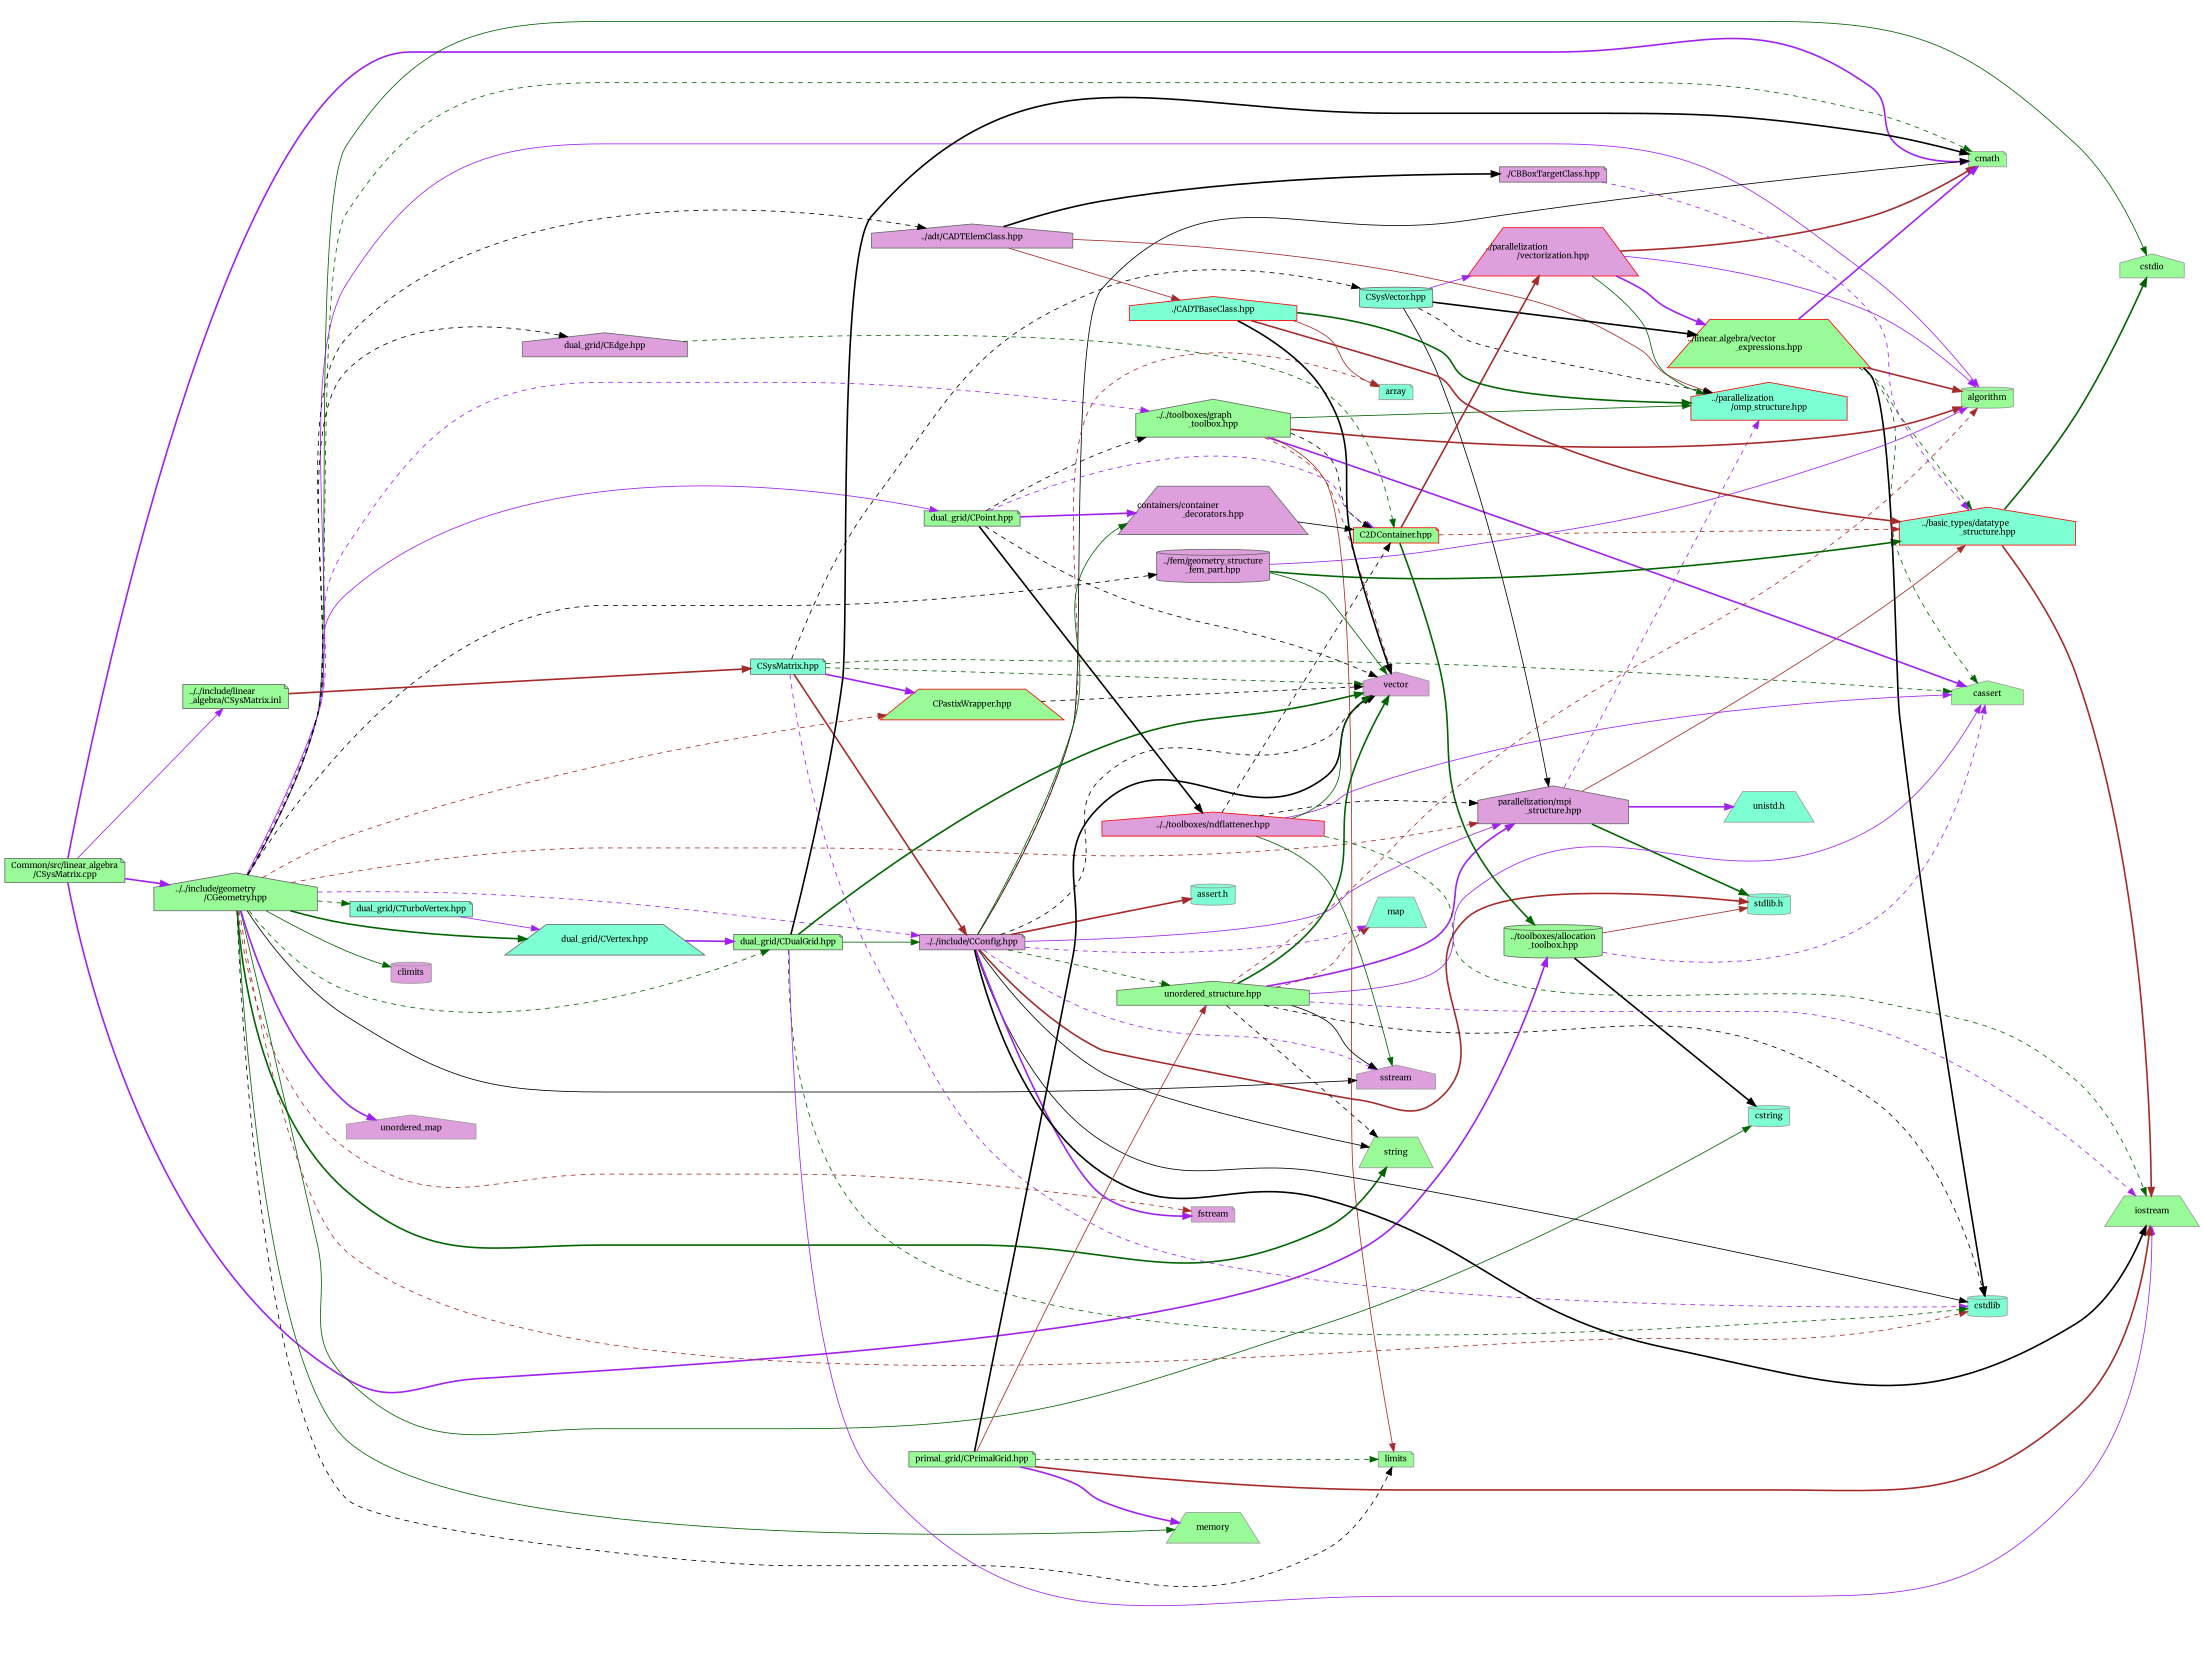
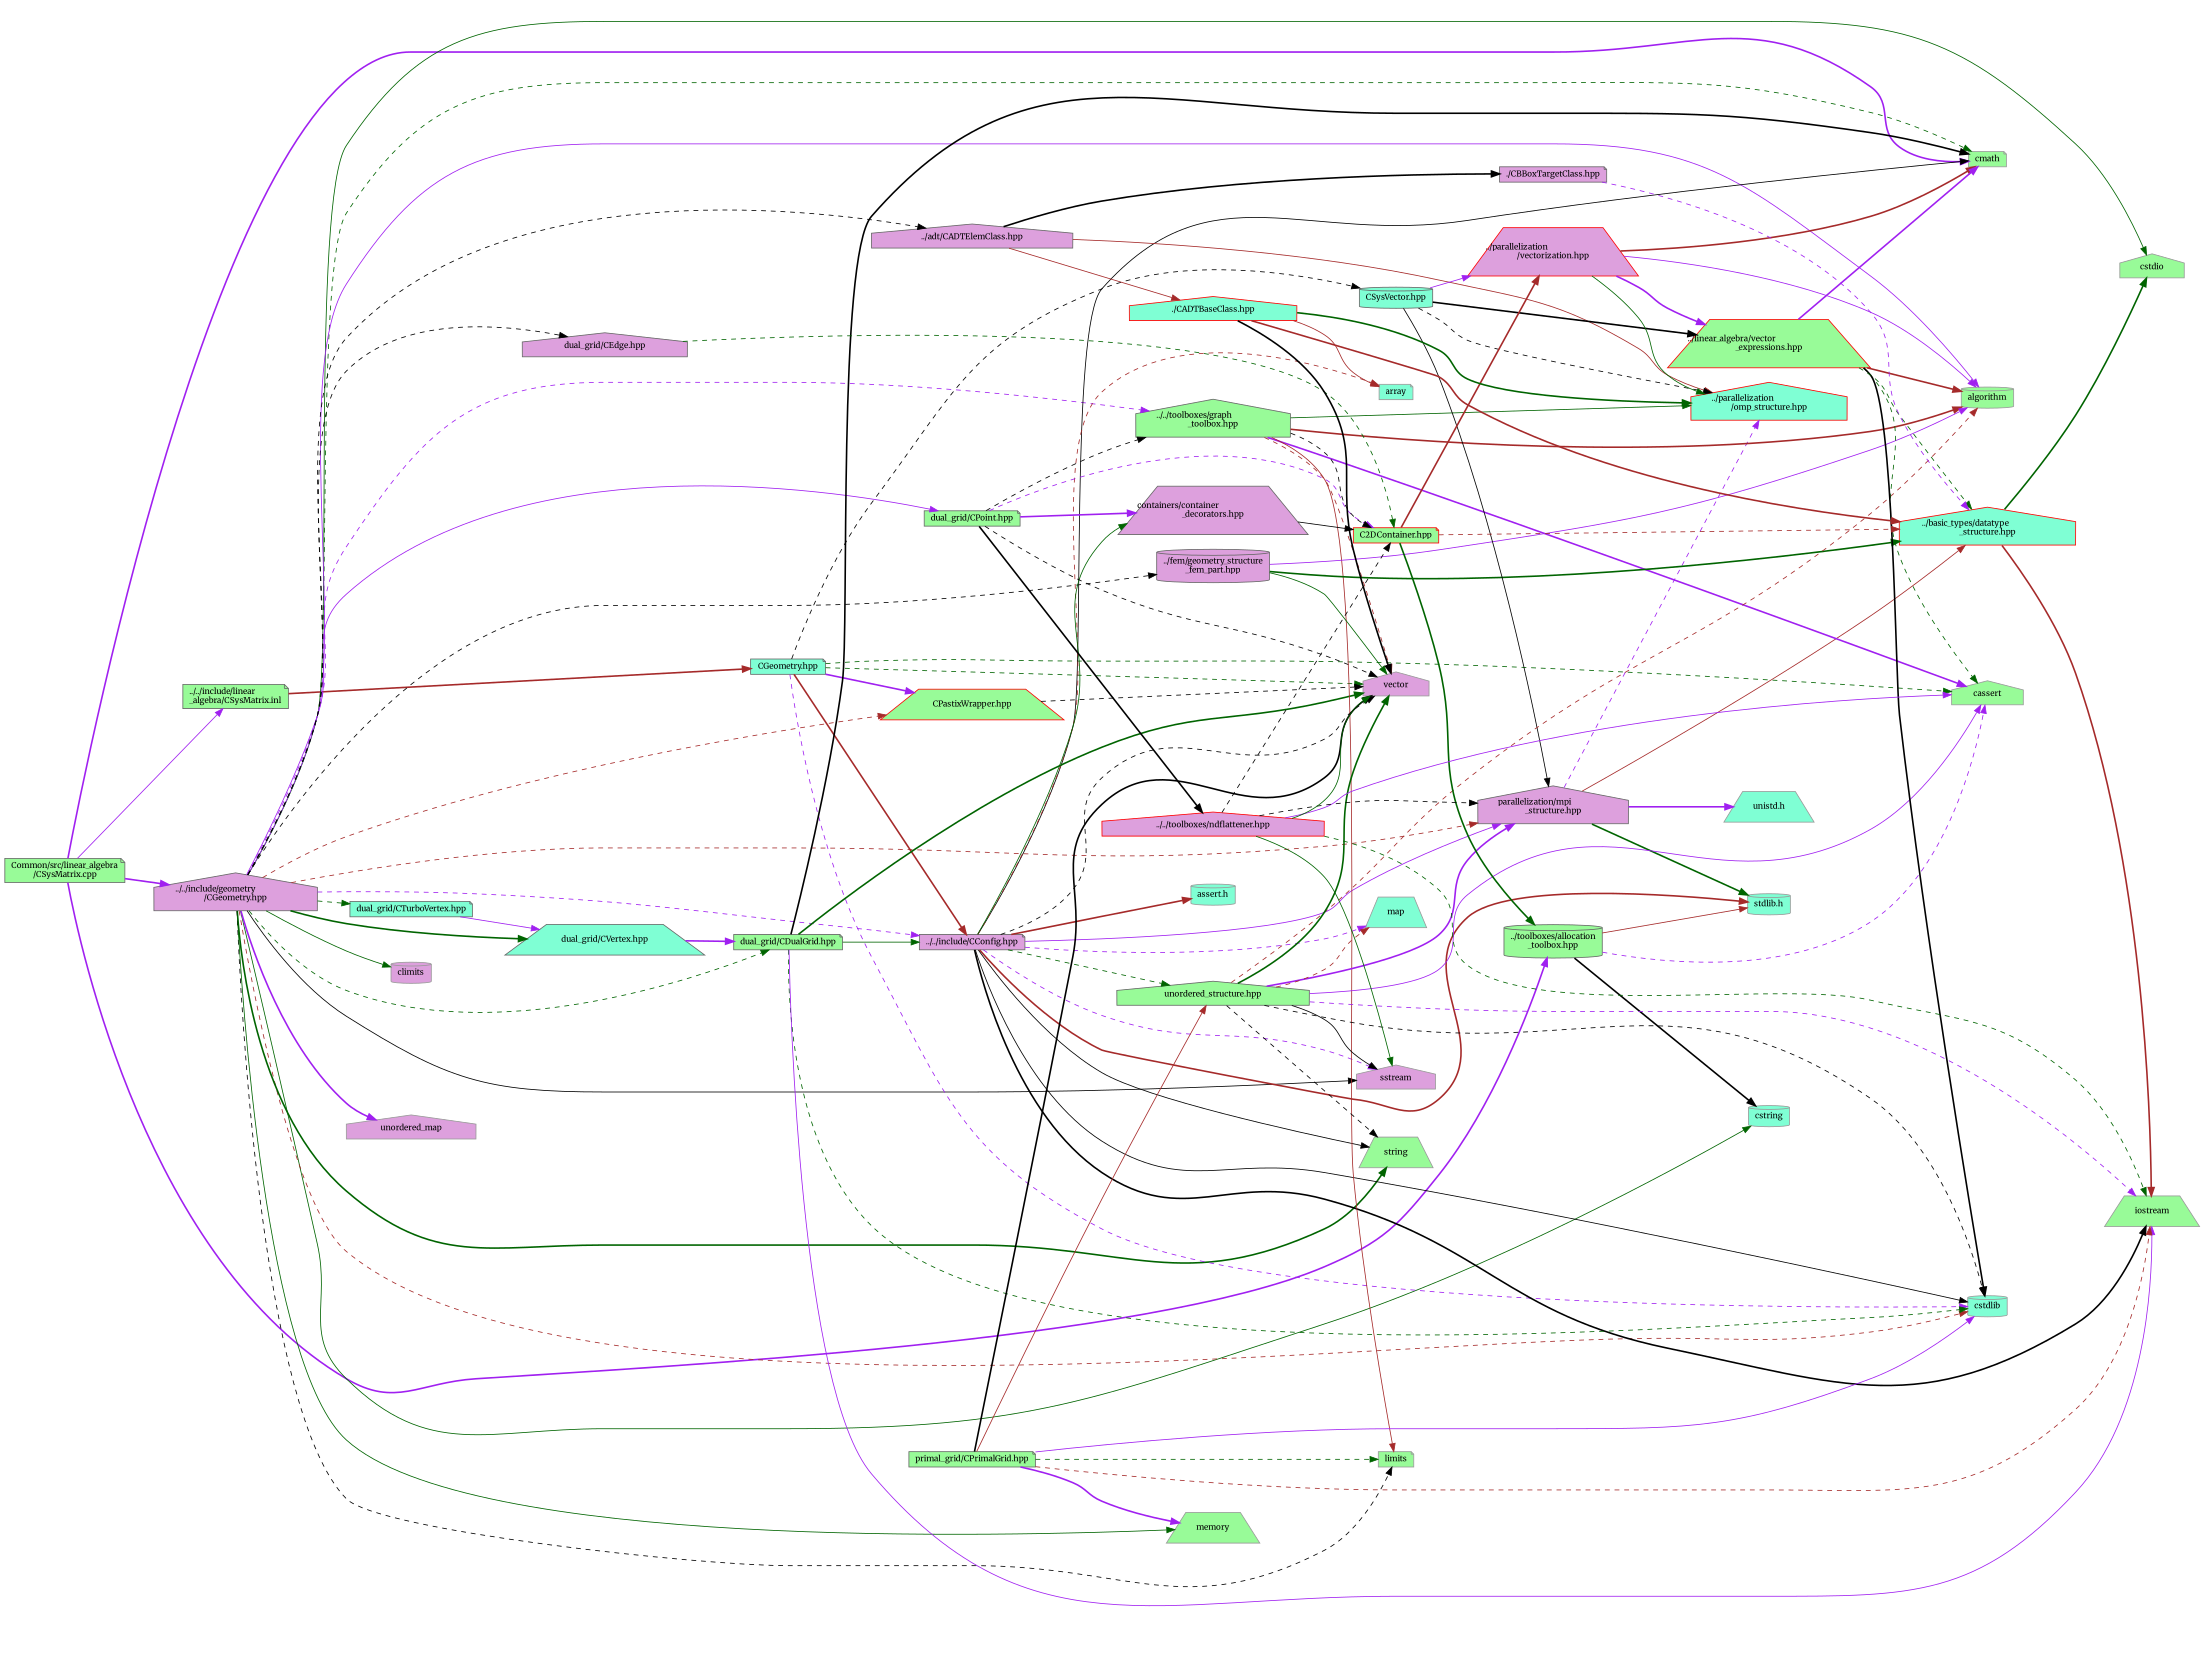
node "CSysMatrix.hpp": label "CSysMatrix.hpp" -> "CGeometry.hpp"
node "../../include/geometry /CGeometry.hpp": fillcolor palegreen -> plum
node "fstream": removed
edge "primal_grid/CPrimalGrid.hpp" -> "cstdlib": added
edge "primal_grid/CPrimalGrid.hpp" -> "iostream": style bold -> dashed
